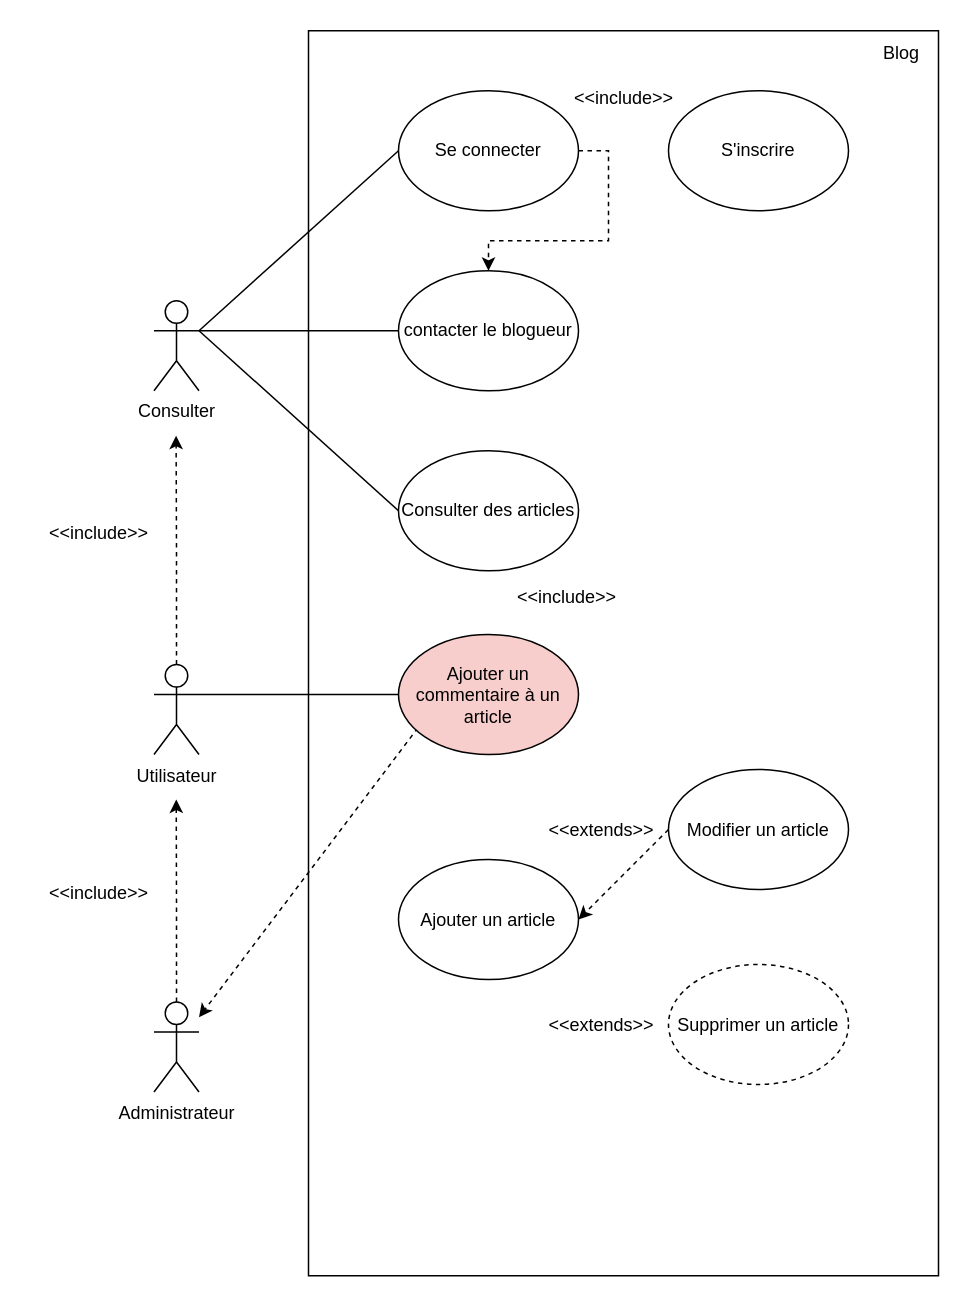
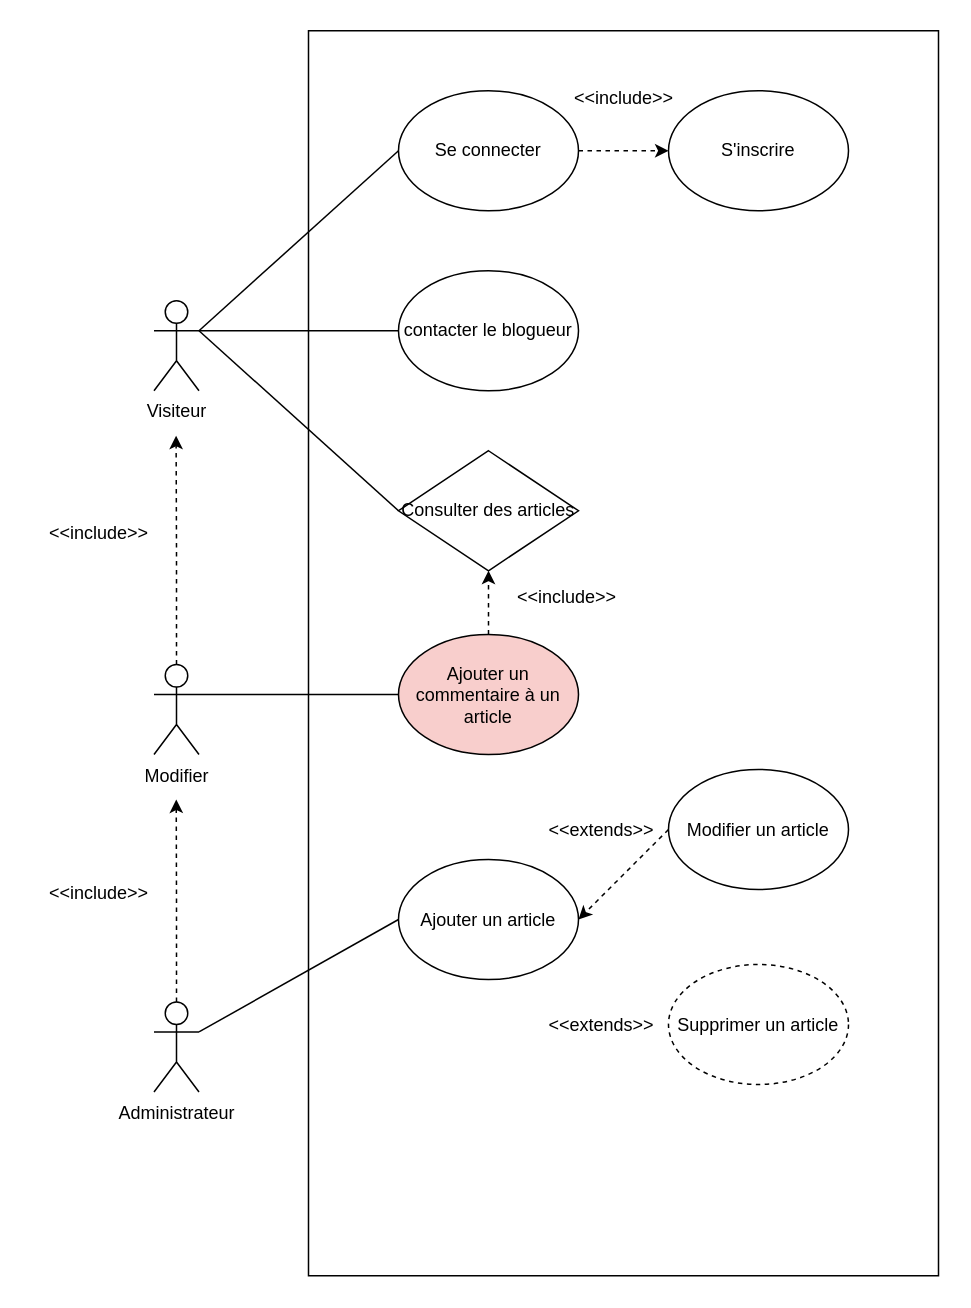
node "Blog": removed
edge "Se connecter" -> "contacter le blogueur": now "Se connecter" -> "S'inscrire"
node "Consulter": label "Consulter" -> "Visiteur"
node "Consulter des articles": shape ellipse -> diamond
node "Utilisateur": label "Utilisateur" -> "Modifier"
edge "Ajouter un commentaire à un article" -> "Administrateur": now "Ajouter un commentaire à un article" -> "Consulter des articles"
edge "Ajouter un article" -- "Administrateur": added
